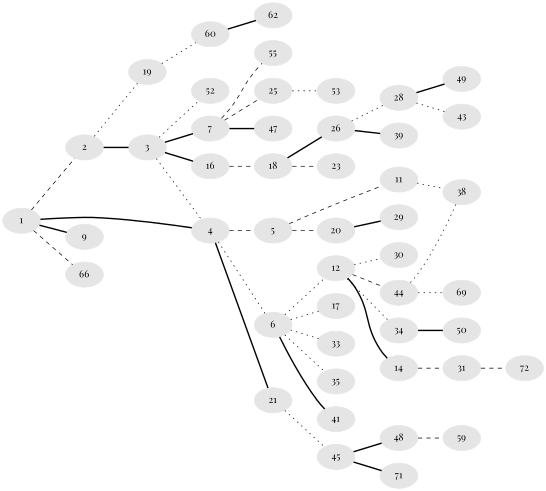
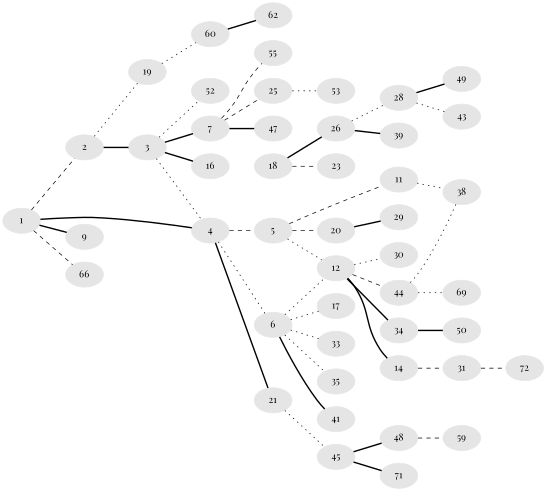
edge "16" -- "18": removed
edge "5" -- "12": added
edge "12" -- "34": style dotted -> bold
